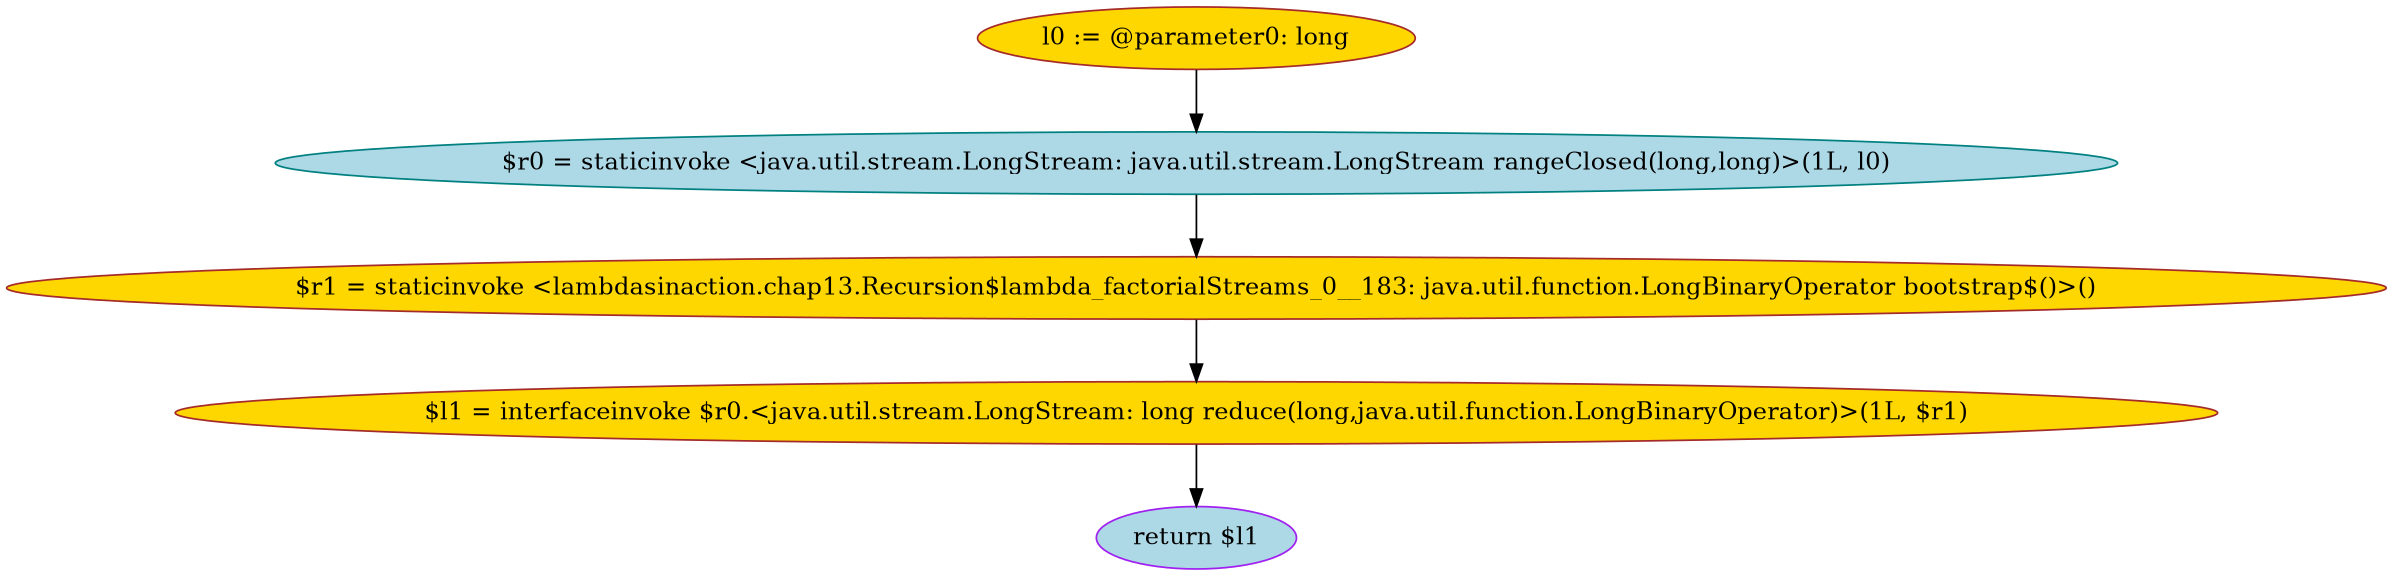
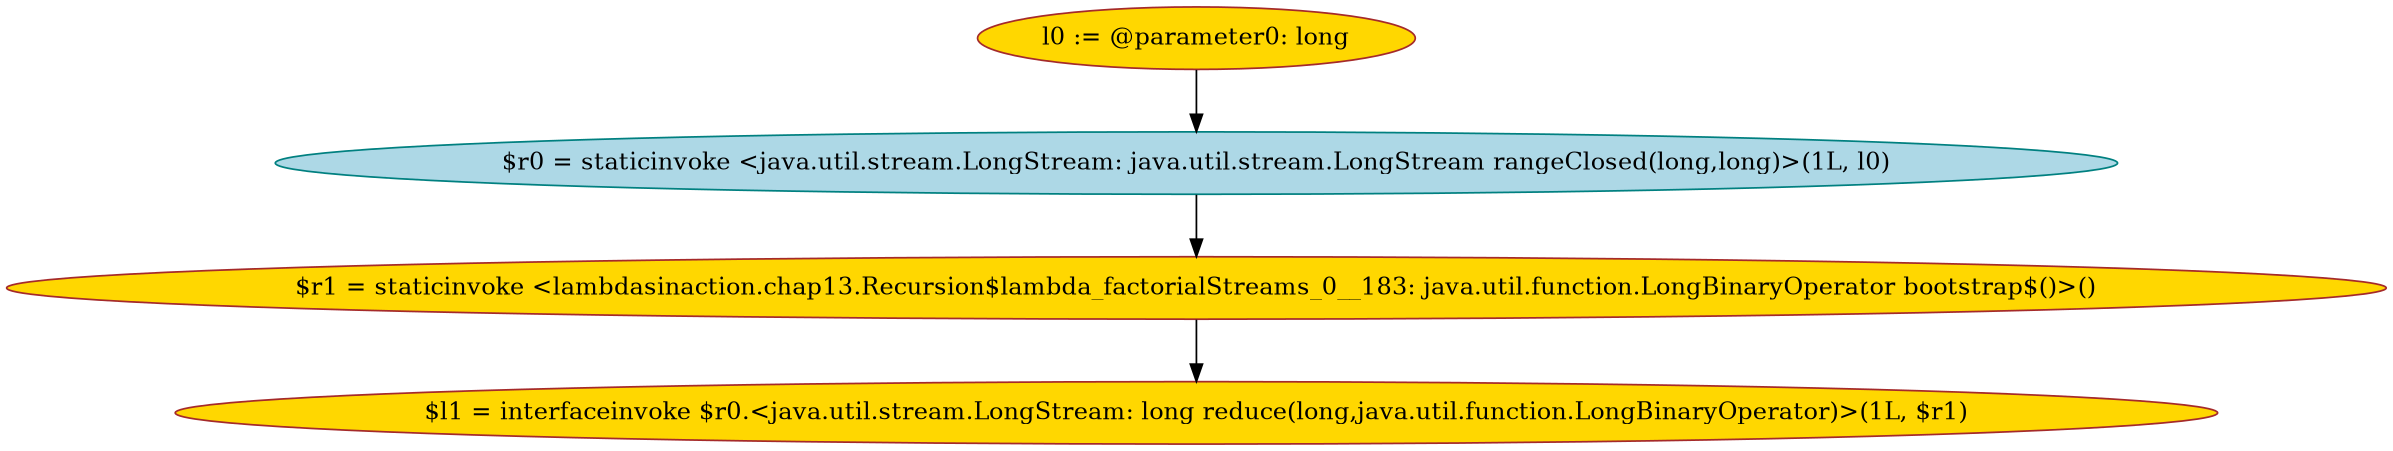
node "return $l1": removed
